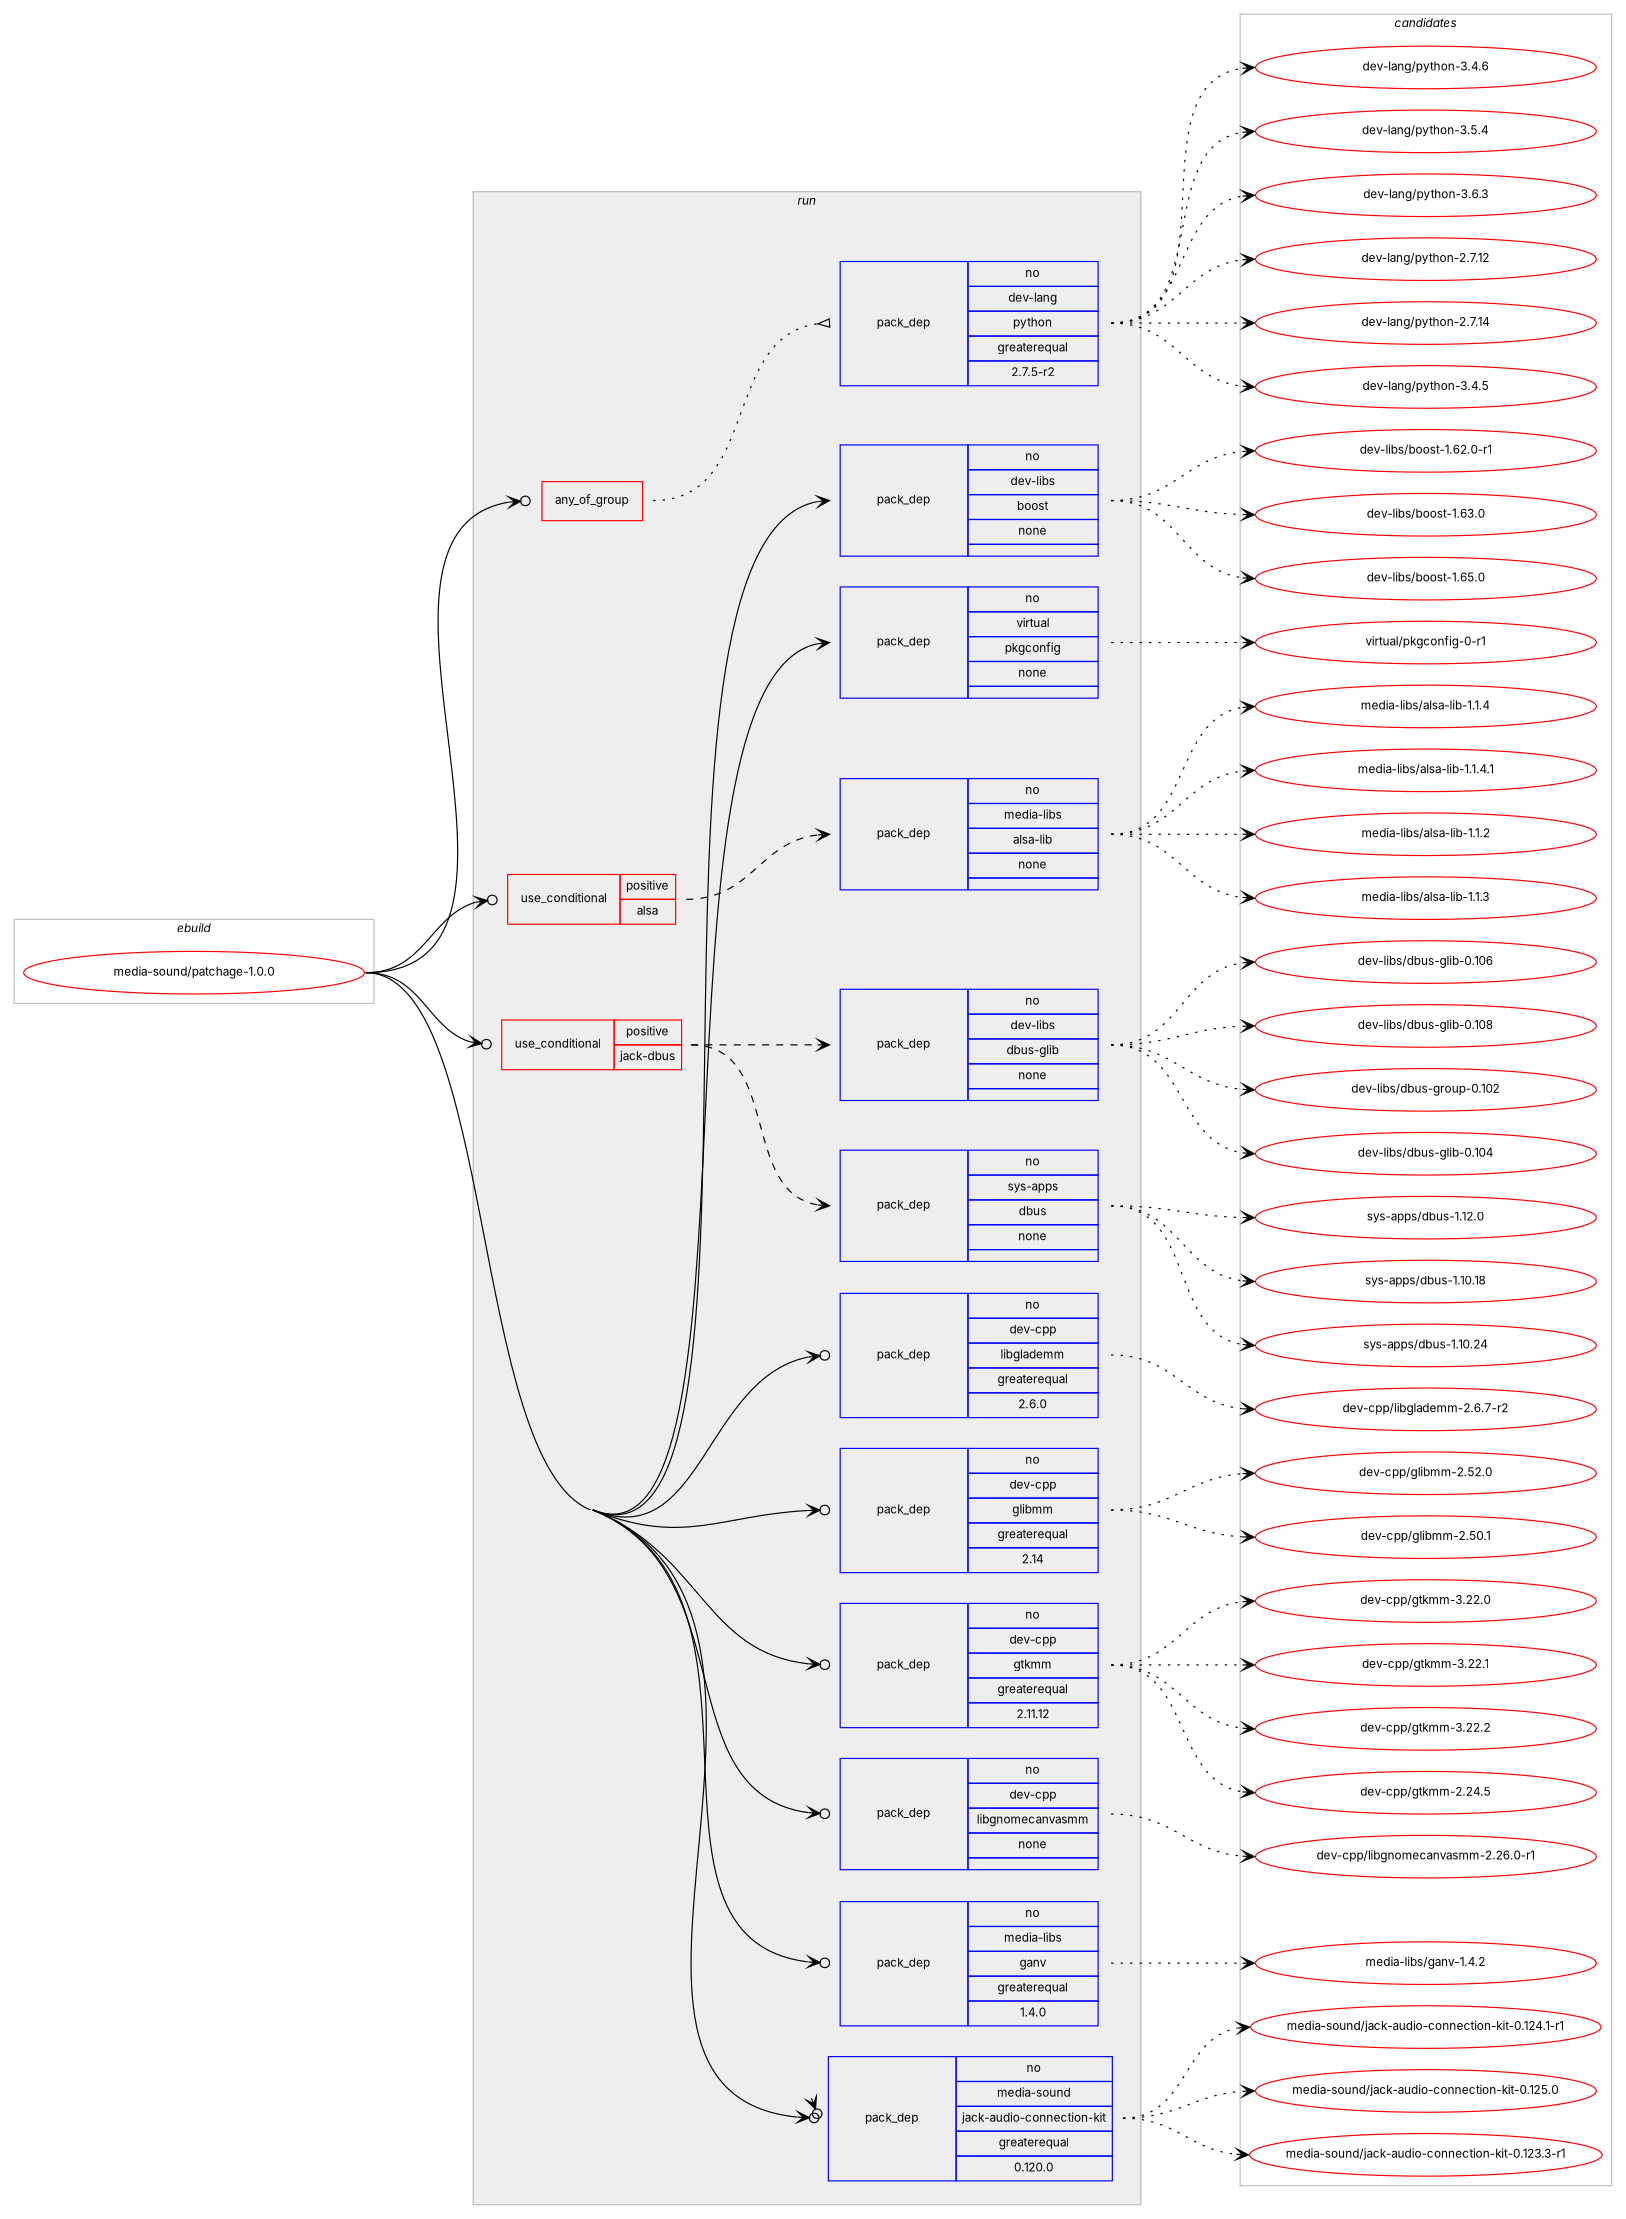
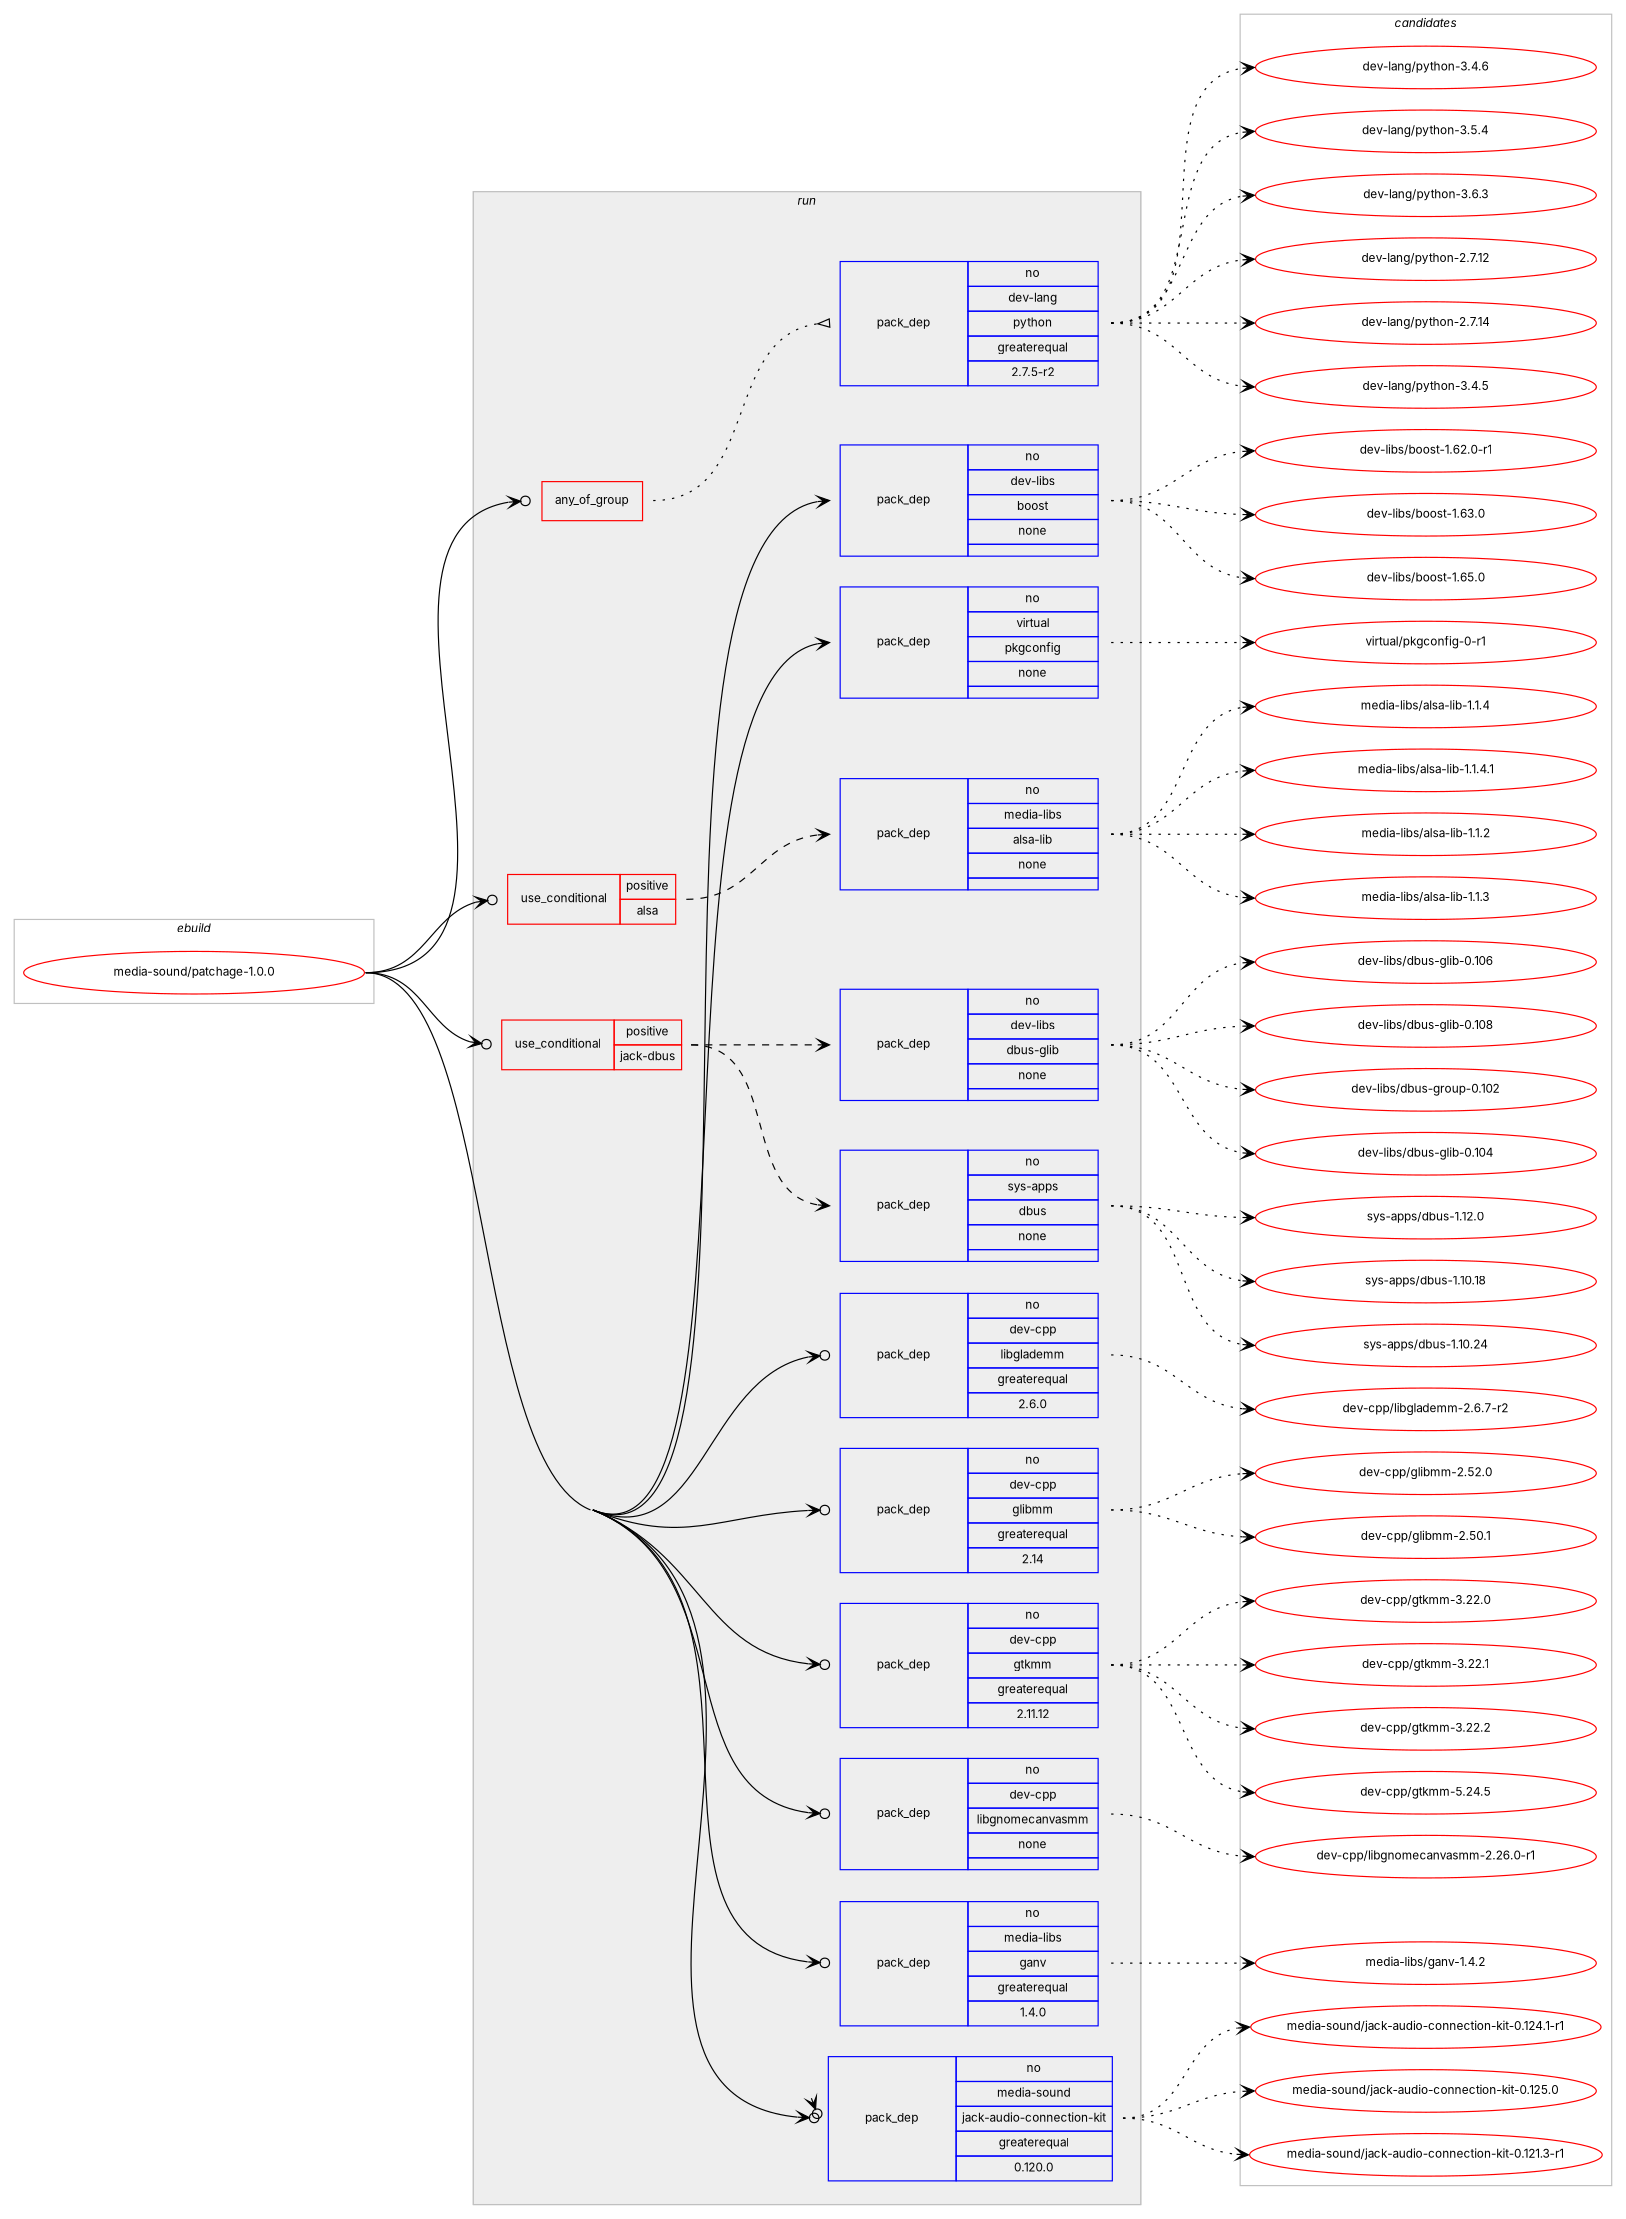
node "dev-cpp/gtkmm-2.24.5": label "dev-cpp/gtkmm-2.24.5" -> "dev-cpp/gtkmm-5.24.5"
node "media-sound/jack-audio-connection-kit-0.123.3-r1": label "media-sound/jack-audio-connection-kit-0.123.3-r1" -> "media-sound/jack-audio-connection-kit-0.121.3-r1"
